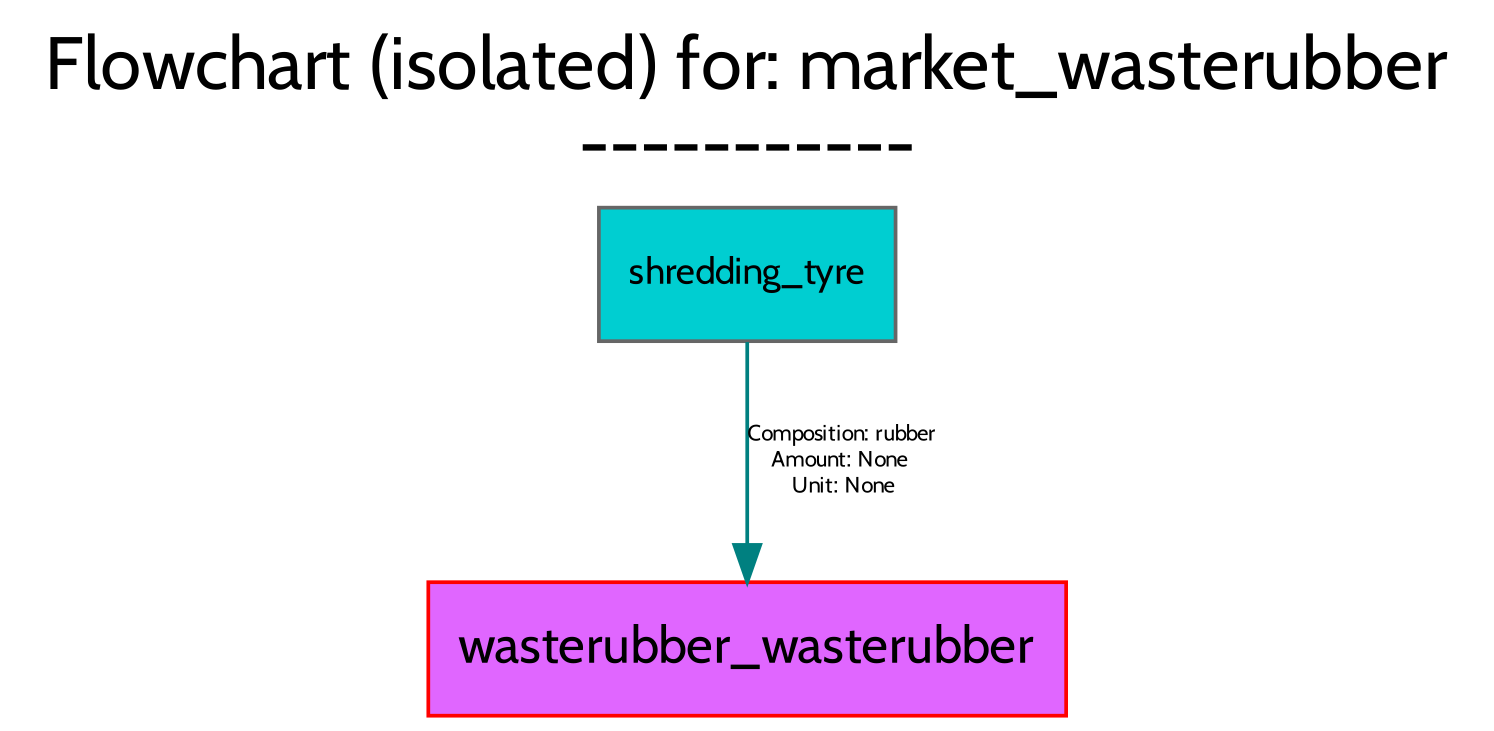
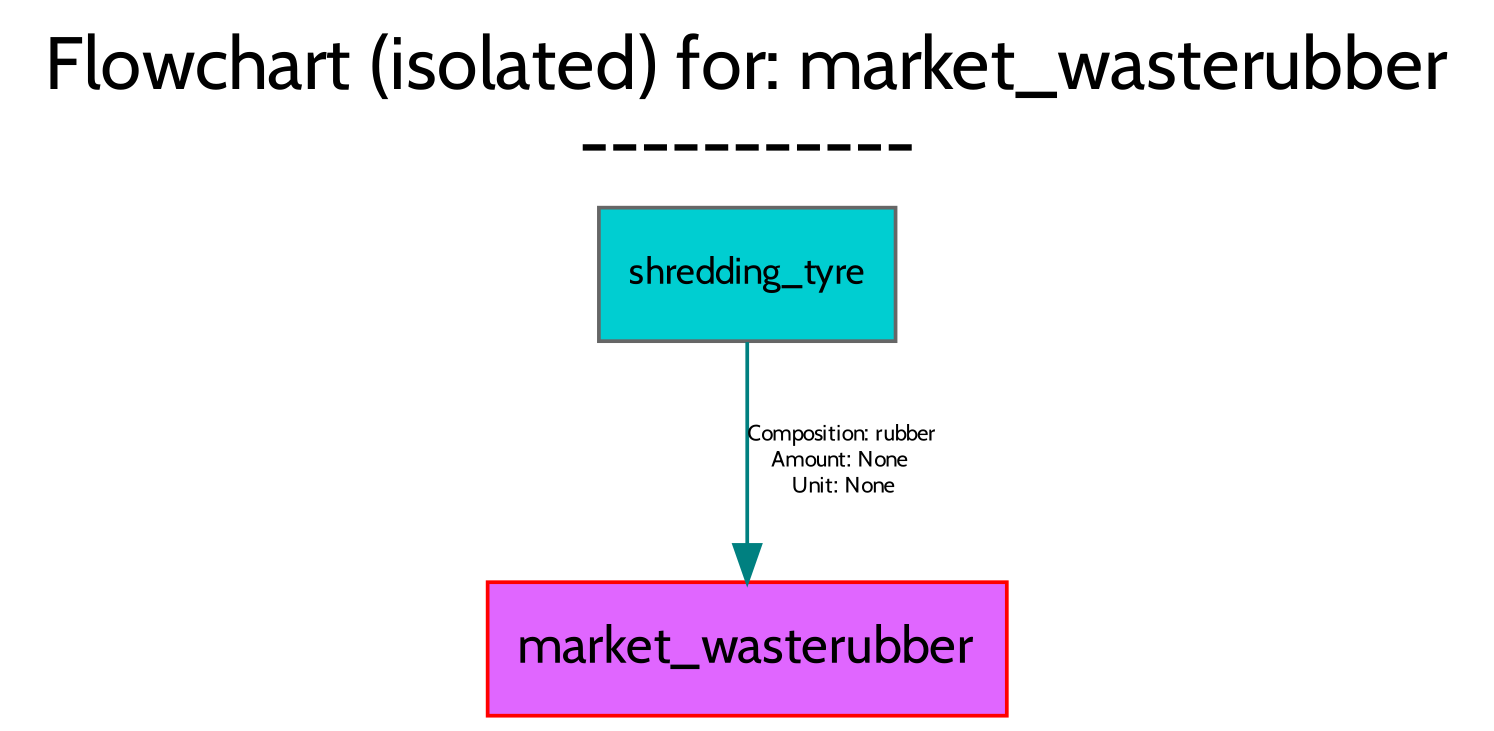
node "wasterubber_wasterubber": label "wasterubber_wasterubber" -> "market_wasterubber"
